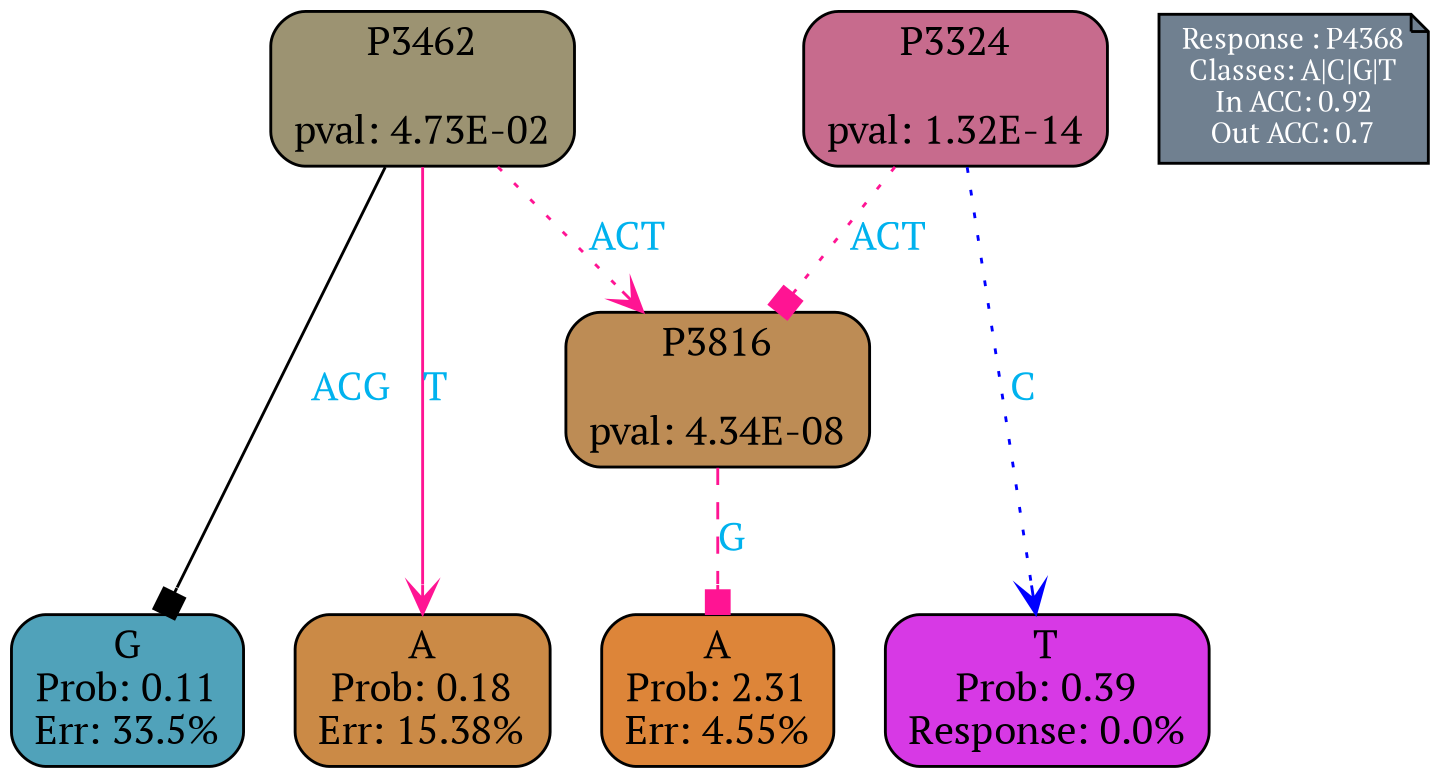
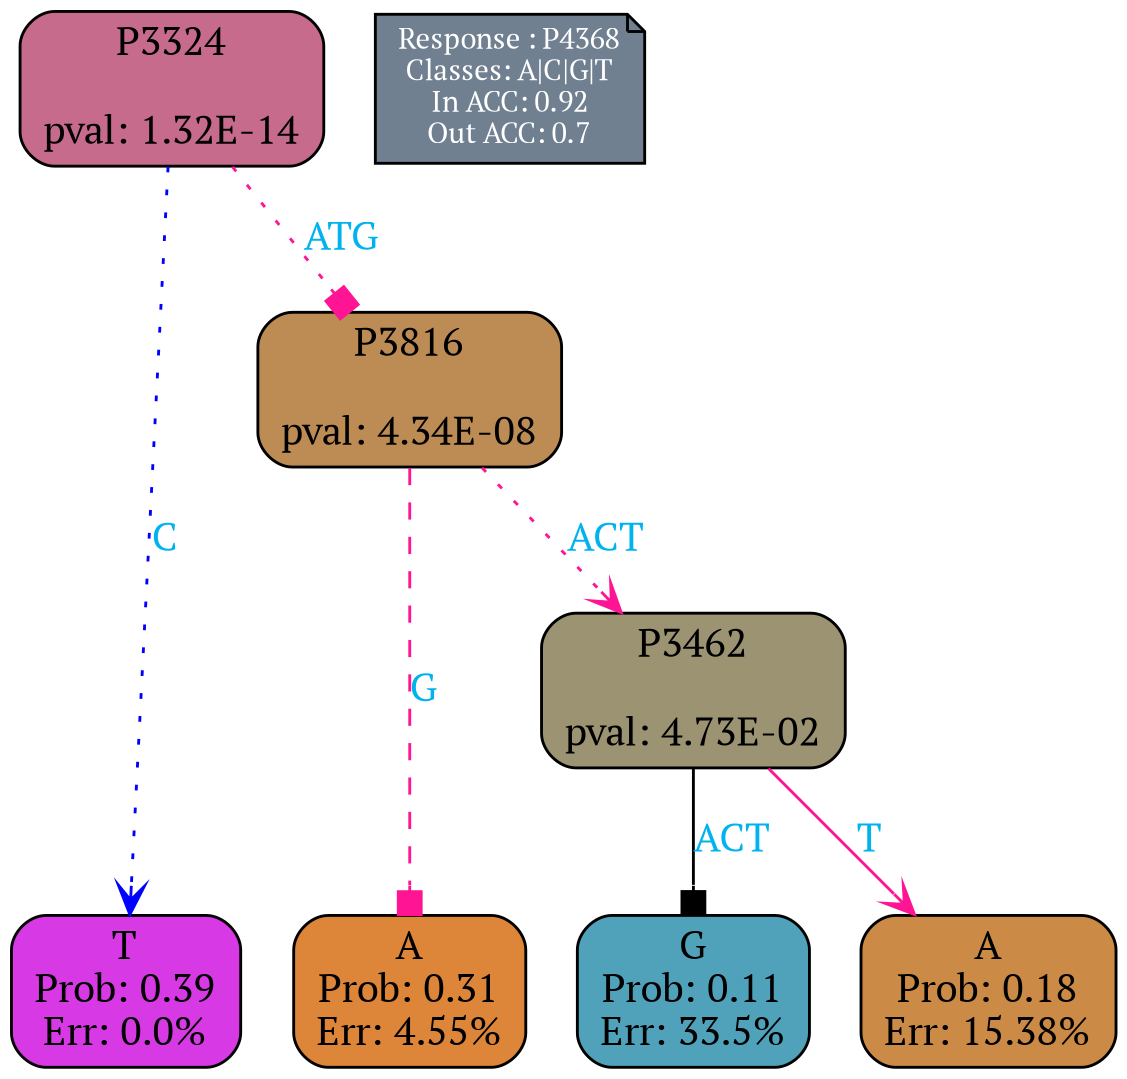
edge "P3462 pval: 4.73E-02" -> "P3816 pval: 4.34E-08": reversed
edge "P3324 pval: 1.32E-14" -> "P3816 pval: 4.34E-08": label "ACT" -> "ATG"
edge "P3462 pval: 4.73E-02" -> "G Prob: 0.11 Err: 33.5%": label "ACG" -> "ACT"
node "A Prob: 2.31 Err: 4.55%": label "A Prob: 2.31 Err: 4.55%" -> "A Prob: 0.31 Err: 4.55%"
node "T Prob: 0.39 Response: 0.0%": label "T Prob: 0.39 Response: 0.0%" -> "T Prob: 0.39 Err: 0.0%"
